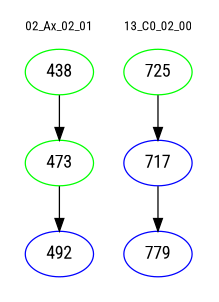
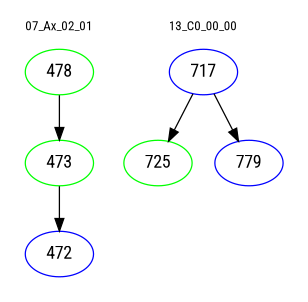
cluster "02_Ax_02_01": label "02_Ax_02_01" -> "07_Ax_02_01"
cluster "13_C0_02_00": label "13_C0_02_00" -> "13_C0_00_00"
node "438": label "438" -> "478"
edge "725" -> "717": reversed
node "492": label "492" -> "472"
